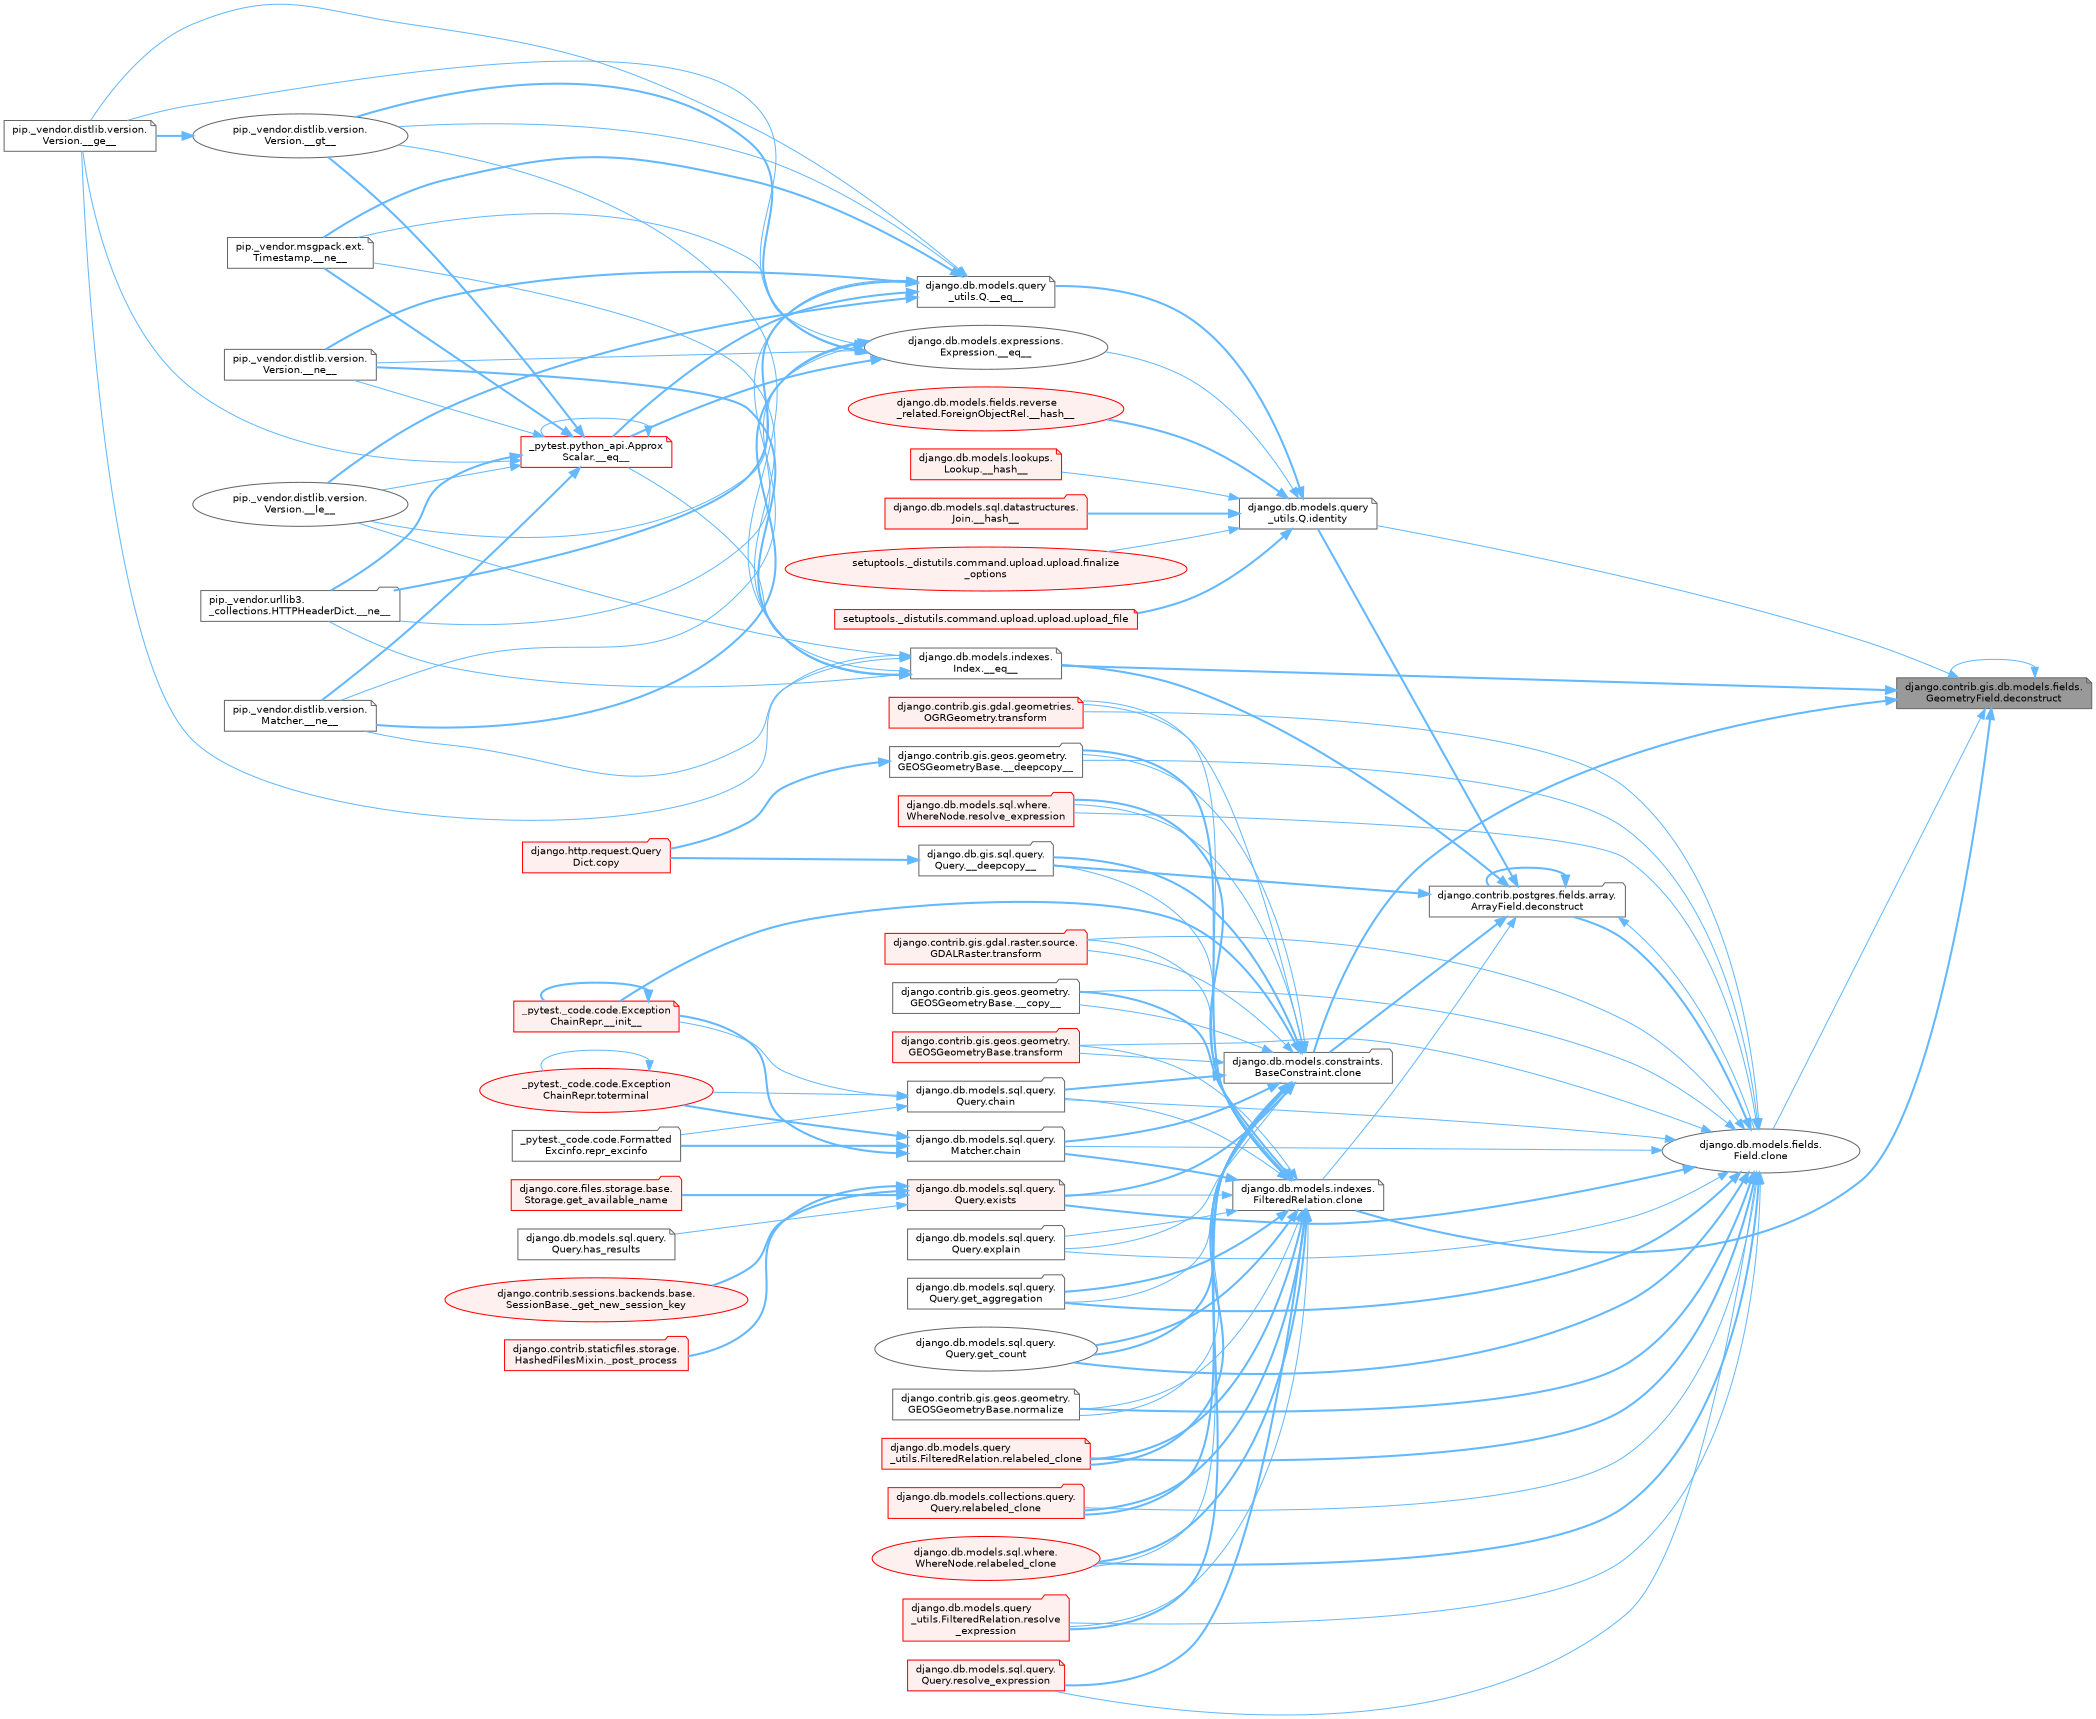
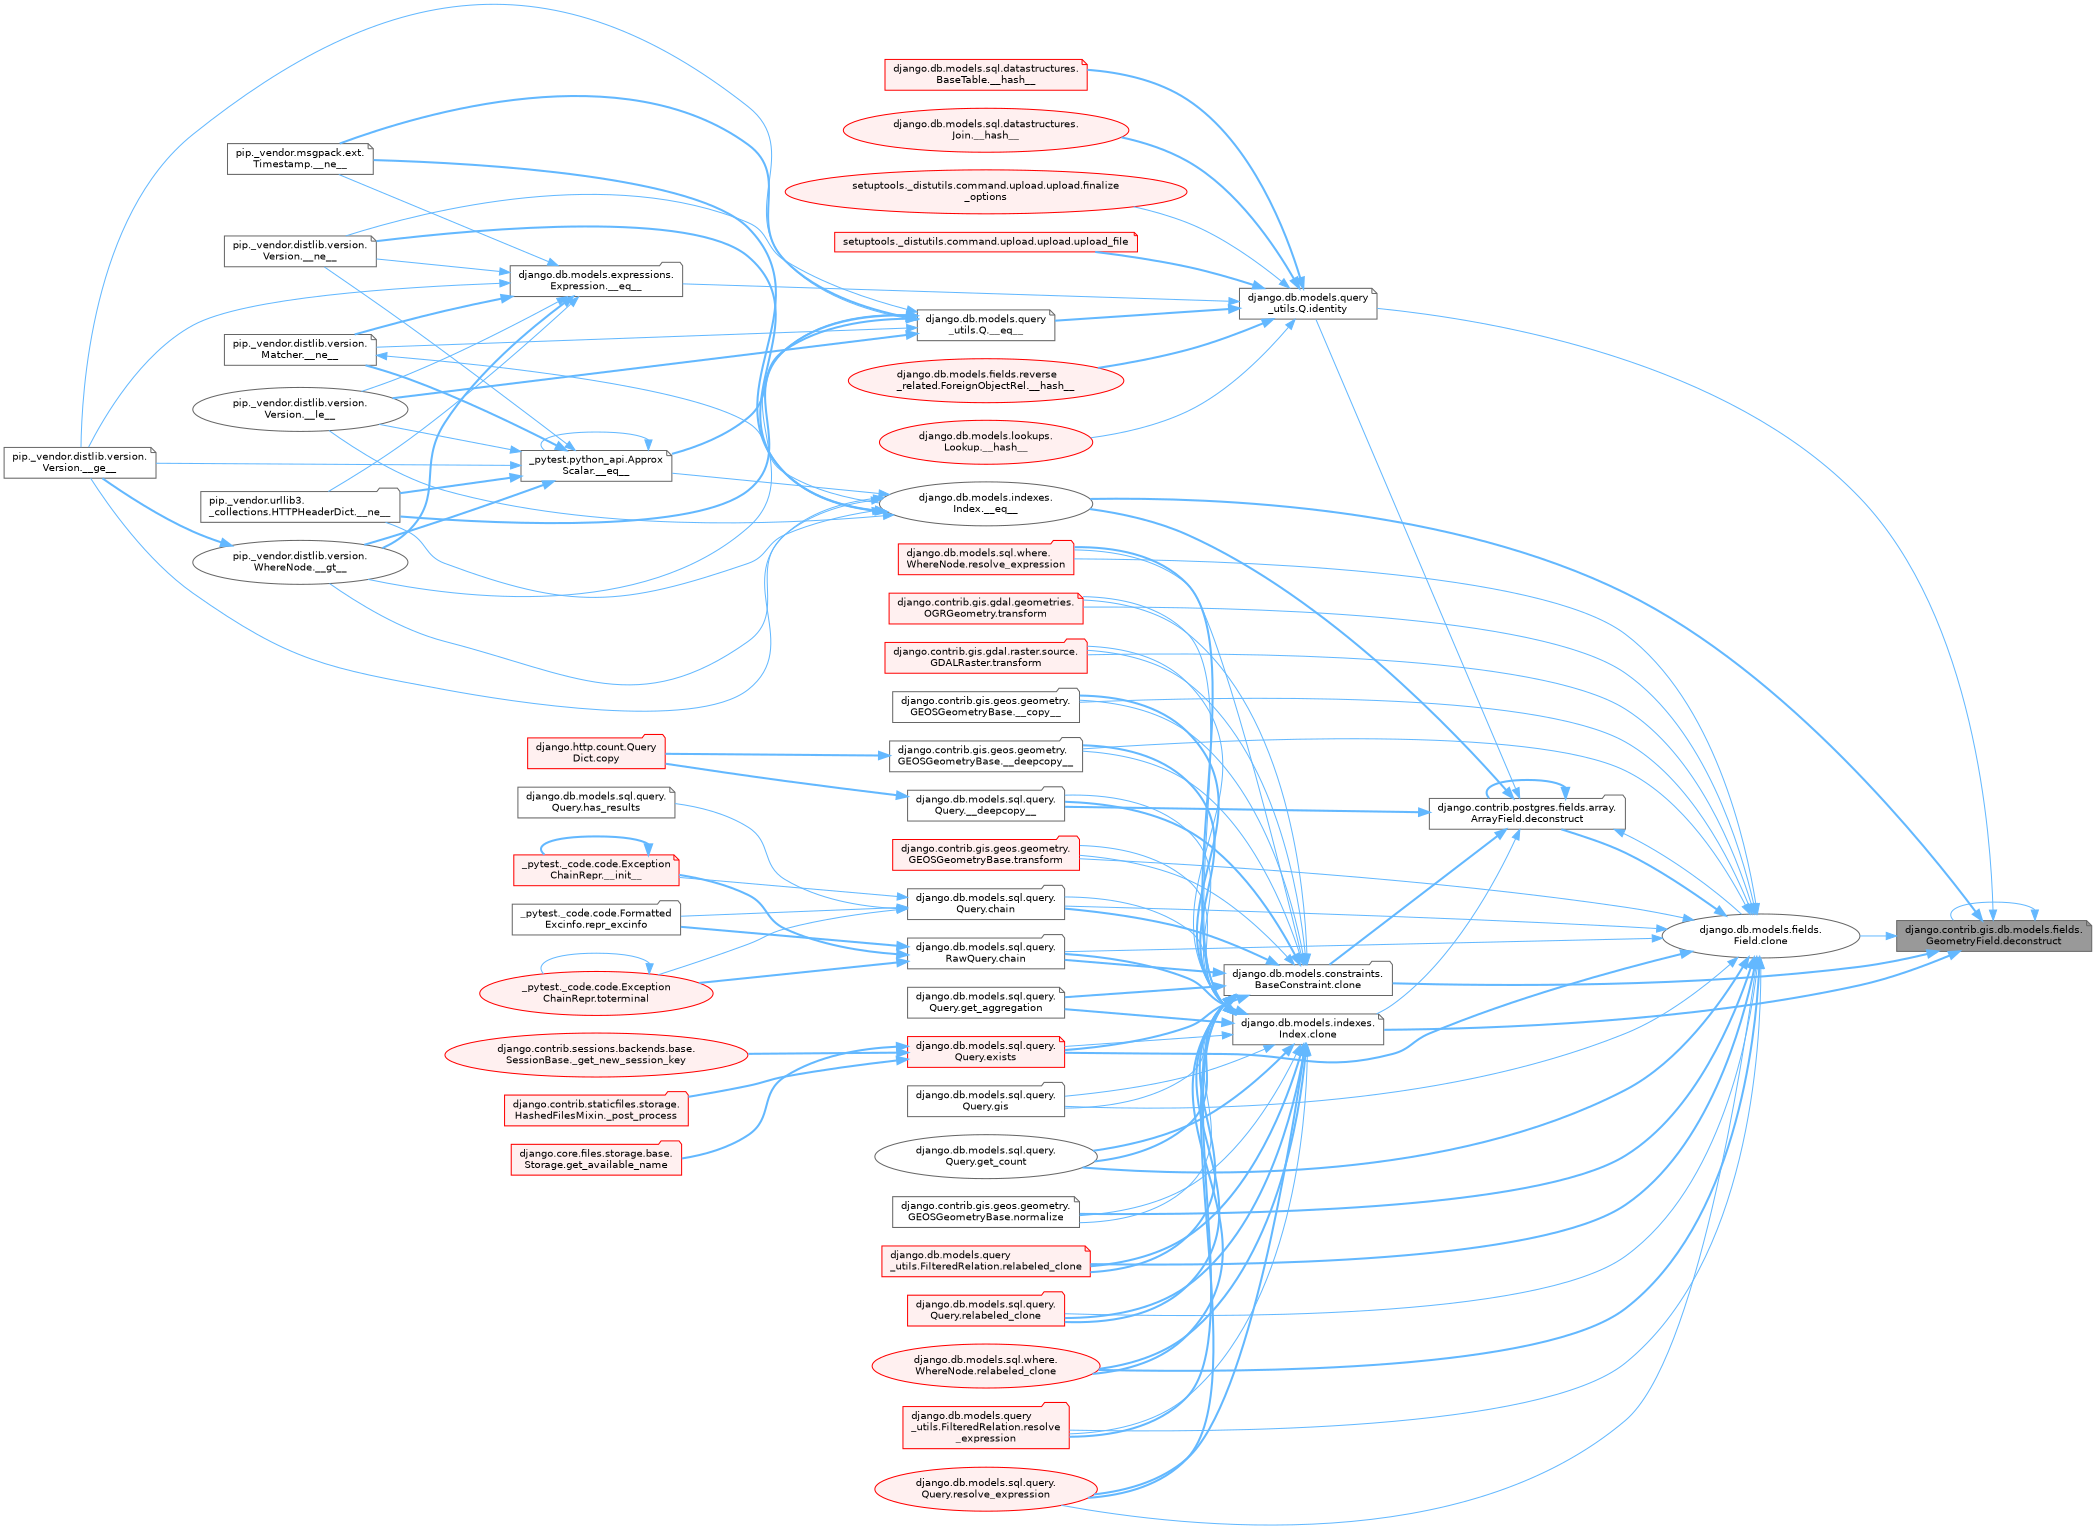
node "django.db.models.sql.datastructures. BaseTable.__hash__": added
node "pip._vendor.distlib.version. Version.__gt__": label "pip._vendor.distlib.version. Version.__gt__" -> "pip._vendor.distlib.version. WhereNode.__gt__"
edge "pip._vendor.distlib.version. Version.__ne__" -> "django.db.models.query _utils.Q.__eq__": style bold -> solid
node "django.db.models.expressions. Expression.__eq__": shape ellipse -> folder
edge "pip._vendor.msgpack.ext. Timestamp.__ne__" -> "_pytest.python_api.Approx Scalar.__eq__": removed
edge "pip._vendor.msgpack.ext. Timestamp.__ne__" -> "django.db.models.indexes. Index.__eq__": style solid -> bold
edge "_pytest.python_api.Approx Scalar.__eq__" -> "django.db.models.expressions. Expression.__eq__": removed
node "_pytest.python_api.Approx Scalar.__eq__": color red -> grey40
node "django.db.models.lookups. Lookup.__hash__": shape note -> ellipse
node "django.db.models.sql.datastructures. Join.__hash__": shape folder -> ellipse
node "django.db.models.indexes. Index.__eq__": shape note -> ellipse
edge "django.db.models.query _utils.Q.identity" -> "django.contrib.postgres.fields.array. ArrayField.deconstruct": style bold -> solid
edge "pip._vendor.distlib.version. Matcher.__ne__" -> "django.db.models.indexes. Index.__eq__": reversed
node "django.http.request.Query Dict.copy": label "django.http.request.Query Dict.copy" -> "django.http.count.Query Dict.copy"
node "django.db.gis.sql.query. Query.__deepcopy__": label "django.db.gis.sql.query. Query.__deepcopy__" -> "django.db.models.sql.query. Query.__deepcopy__"
edge "_pytest._code.code.Exception ChainRepr.__init__" -> "django.db.models.constraints. BaseConstraint.clone": now "django.db.models.sql.query. Query.resolve_expression" -> "django.db.models.constraints. BaseConstraint.clone"
node "django.db.models.sql.query. Matcher.chain": label "django.db.models.sql.query. Matcher.chain" -> "django.db.models.sql.query. RawQuery.chain"
node "django.db.models.sql.query. Query.exists": color grey40 -> red
node "django.db.models.indexes. FilteredRelation.clone": label "django.db.models.indexes. FilteredRelation.clone" -> "django.db.models.indexes. Index.clone"
edge "django.db.models.sql.query. Query.has_results" -> "django.db.models.sql.query. Query.exists": now "django.db.models.sql.query. Query.has_results" -> "django.db.models.sql.query. Query.chain"
node "django.db.models.sql.query. Query.explain": label "django.db.models.sql.query. Query.explain" -> "django.db.models.sql.query. Query.gis"
edge "django.db.models.sql.query. Query.get_aggregation" -> "django.db.models.constraints. BaseConstraint.clone": style solid -> bold
node "django.db.models.sql.query. Query.get_aggregation": shape folder -> note
edge "django.db.models.sql.query. Query.get_aggregation" -> "django.db.models.fields. Field.clone": removed
edge "django.db.models.sql.where. WhereNode.relabeled_clone" -> "django.db.models.constraints. BaseConstraint.clone": style solid -> bold
node "django.db.models.collections.query. Query.relabeled_clone": label "django.db.models.collections.query. Query.relabeled_clone" -> "django.db.models.sql.query. Query.relabeled_clone"
node "django.db.models.sql.query. Query.resolve_expression": shape note -> ellipse
